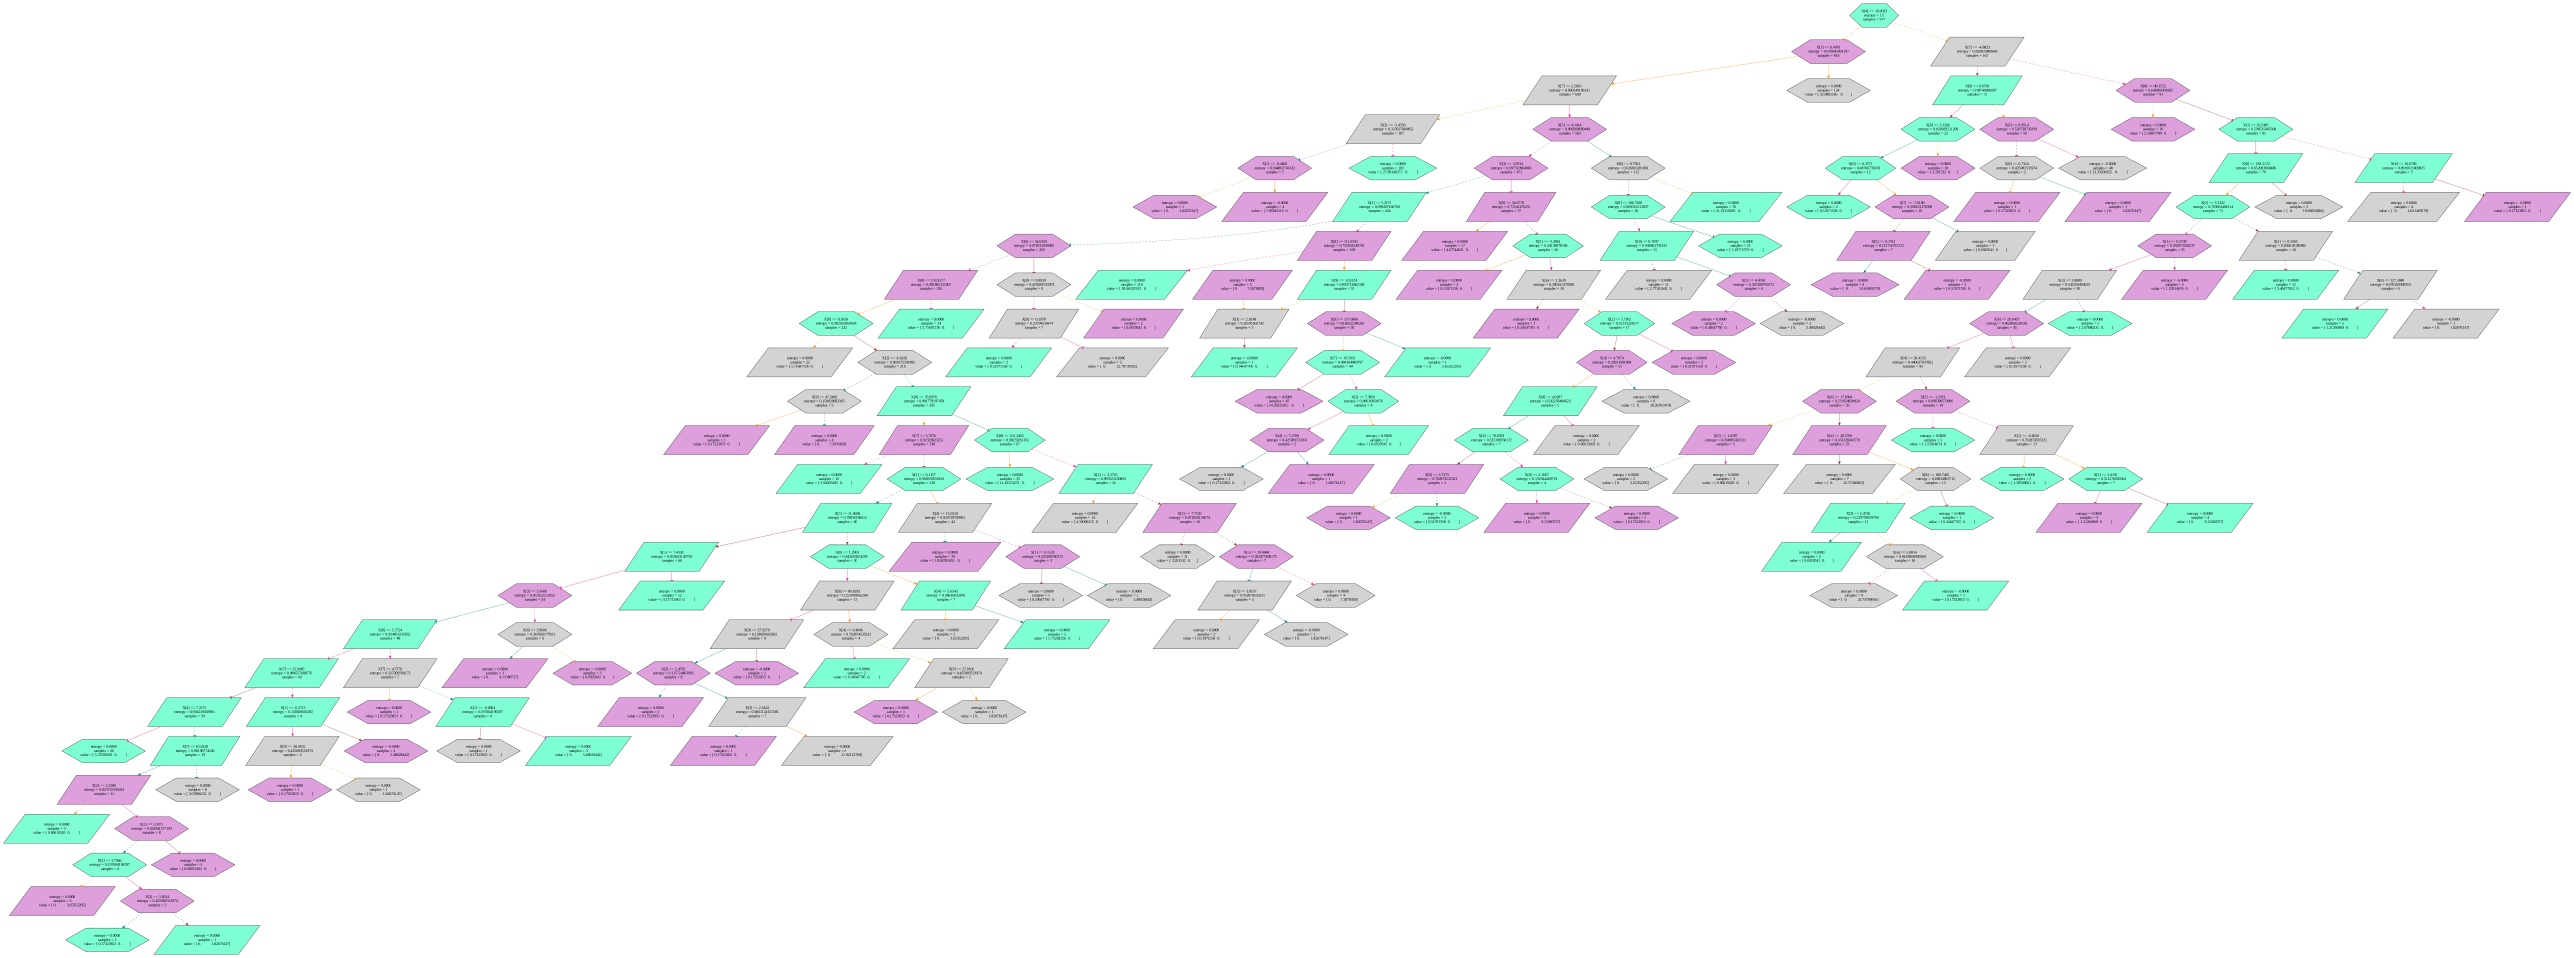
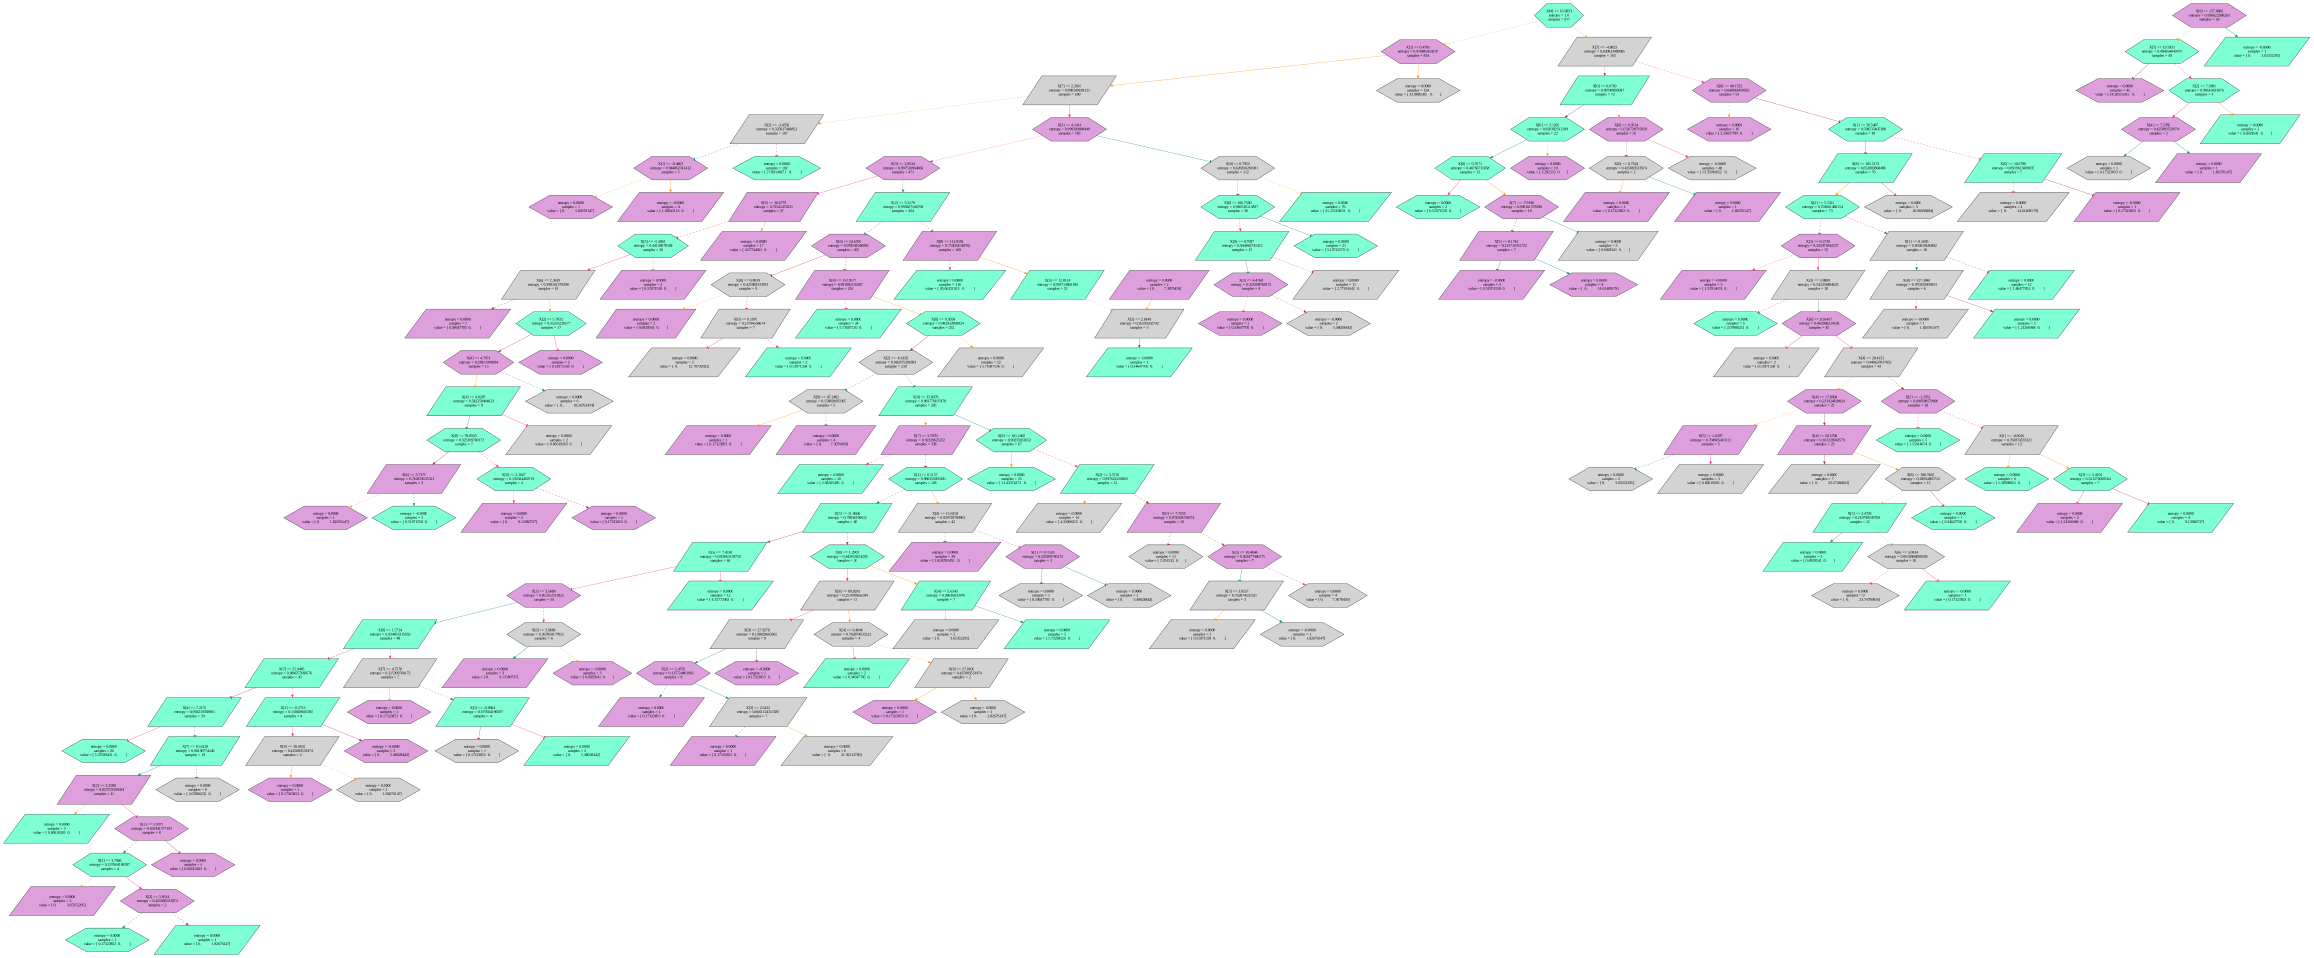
edge "X[9] <= 12.8124 entropy = 0.993714862184 samples = 53" -> "X[9] <= 157.6806 entropy = 0.836622380263 samples = 50": removed
